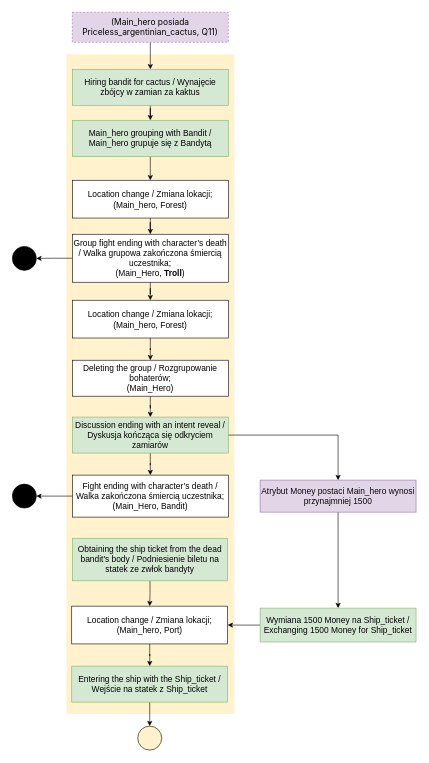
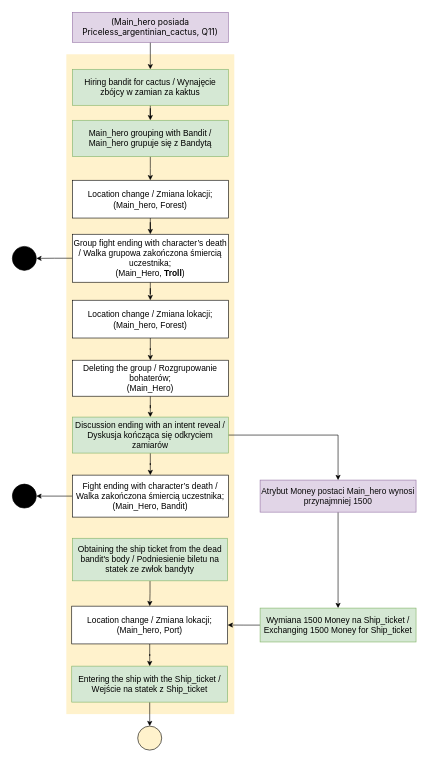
node "(Main_hero posiada Priceless_argentinian_cactus, Q11)": style dashed -> solid
